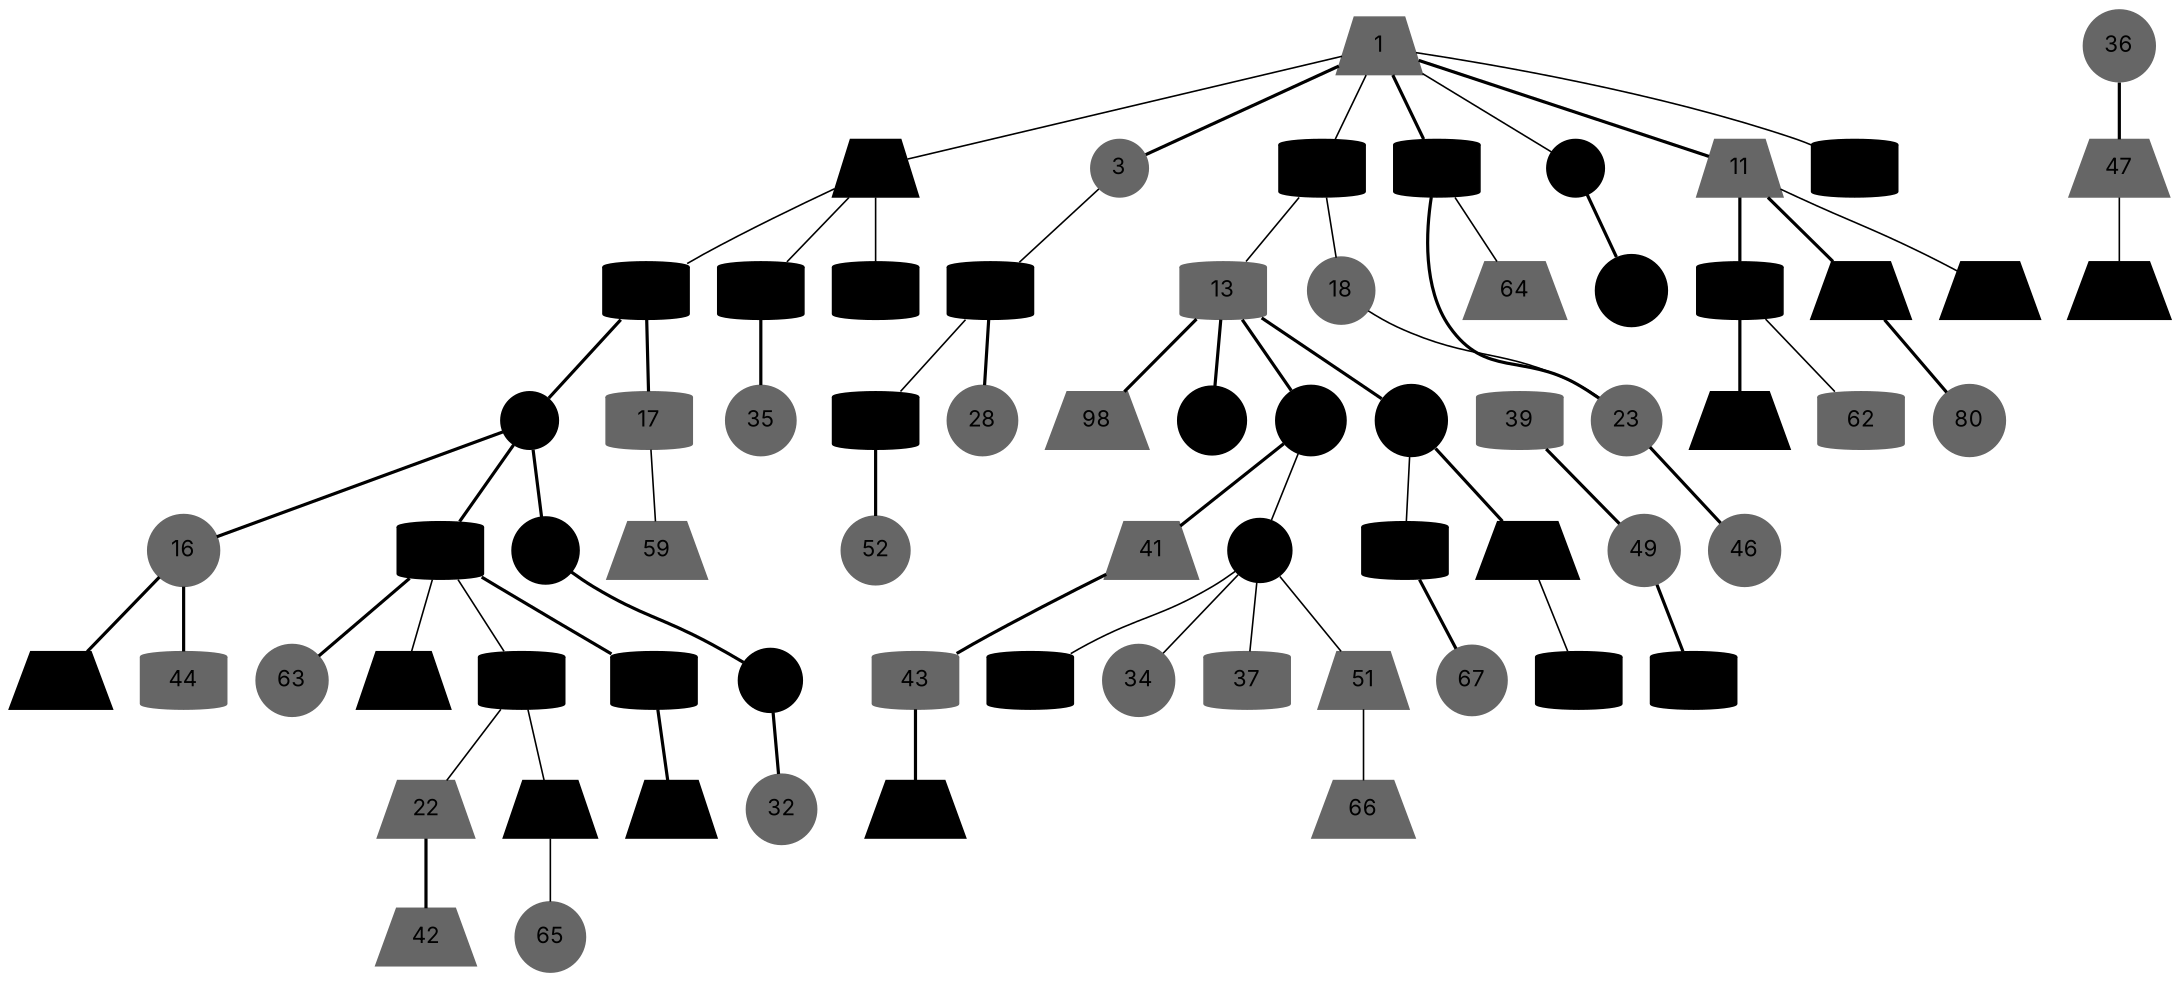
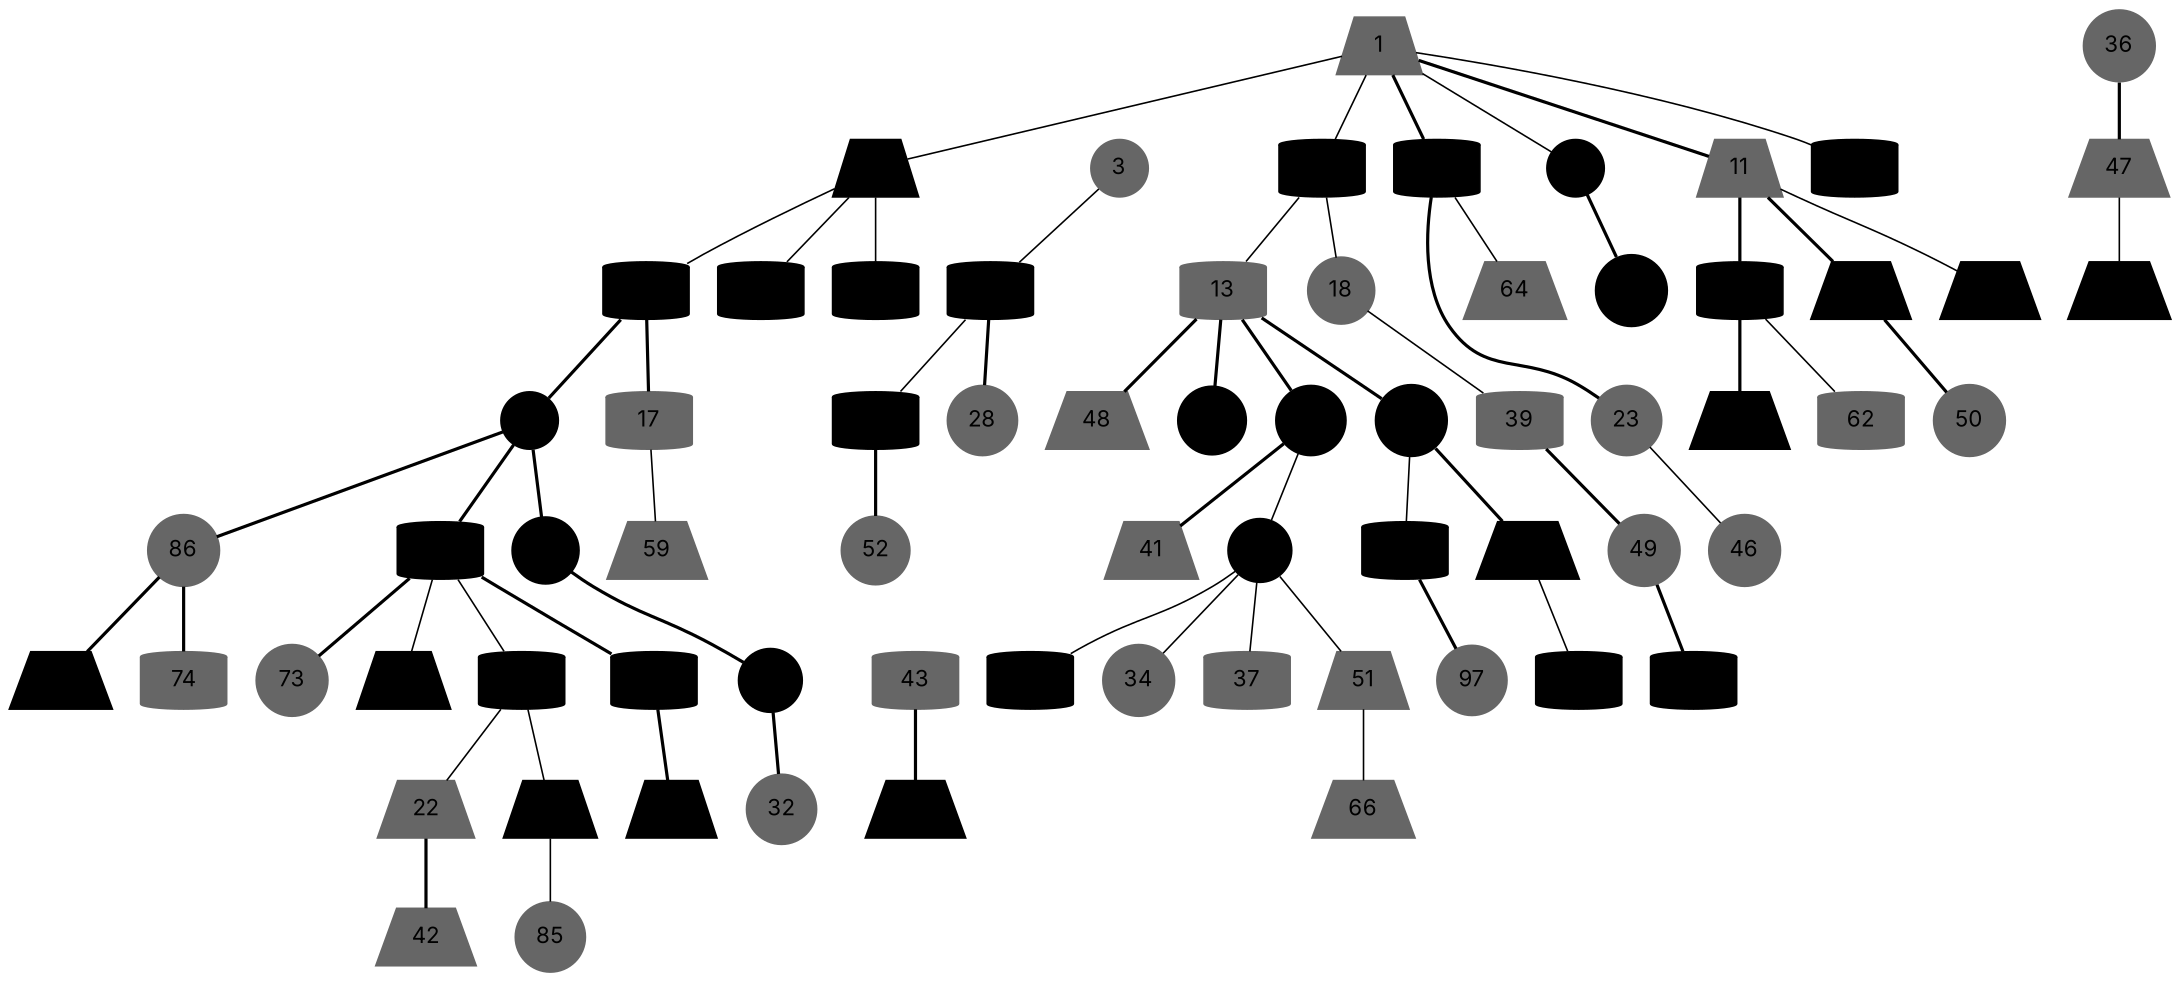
edge "1" -- "3": removed
edge "18" -- "23": now "18" -- "39"
node "35": removed
node "98": label "98" -> "48"
node "80": label "80" -> "50"
edge "23" -- "46": style bold -> solid
node "16": label "16" -> "86"
edge "41" -- "43": removed
node "44": label "44" -> "74"
node "63": label "63" -> "73"
node "67": label "67" -> "97"
node "65": label "65" -> "85"
